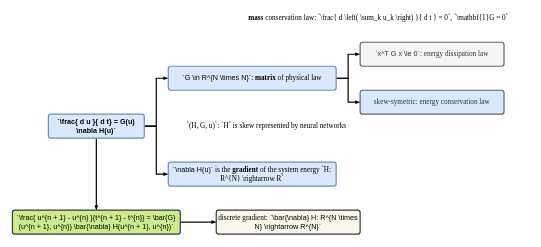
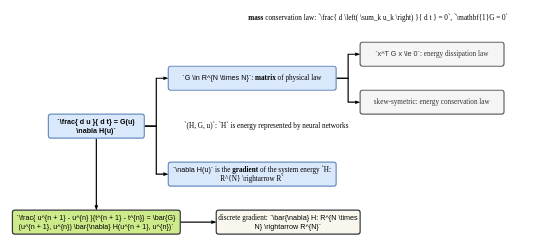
node "skew-symetric: energy conservation law": fillcolor #dae8fc -> #f5f5f5
node "`(H, G, u)`: `H` is skew represented by neural networks": label "`(H, G, u)`: `H` is skew represented by neural networks" -> "`(H, G, u)`: `H` is energy represented by neural networks"
